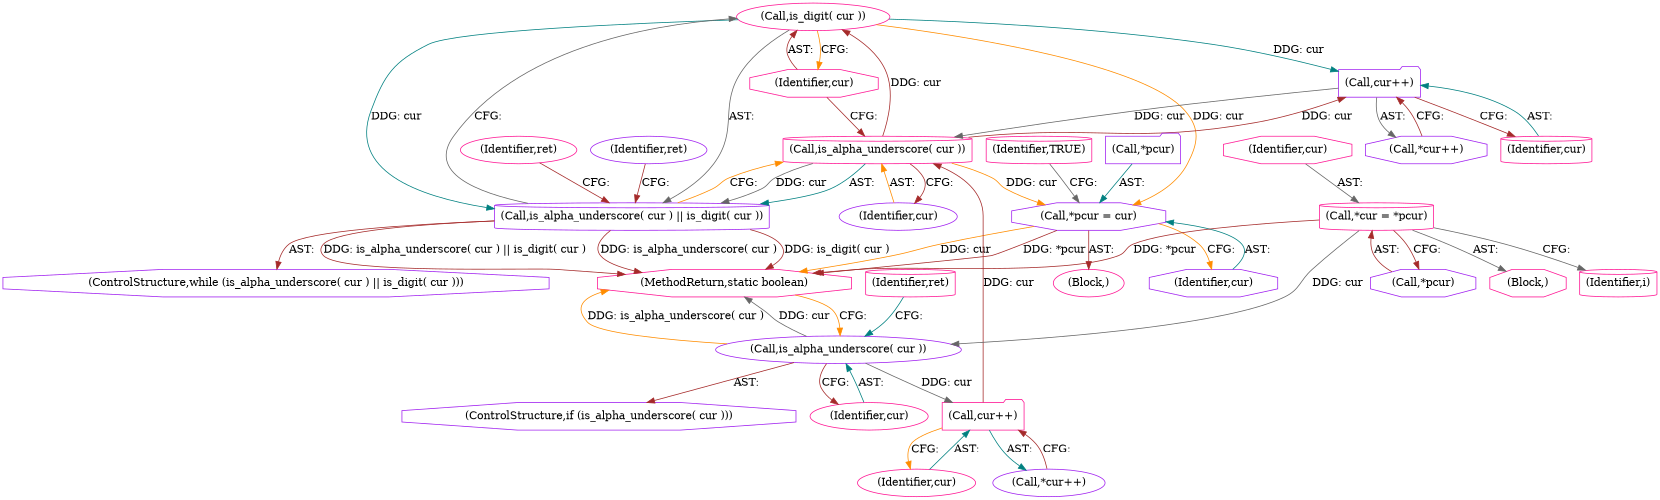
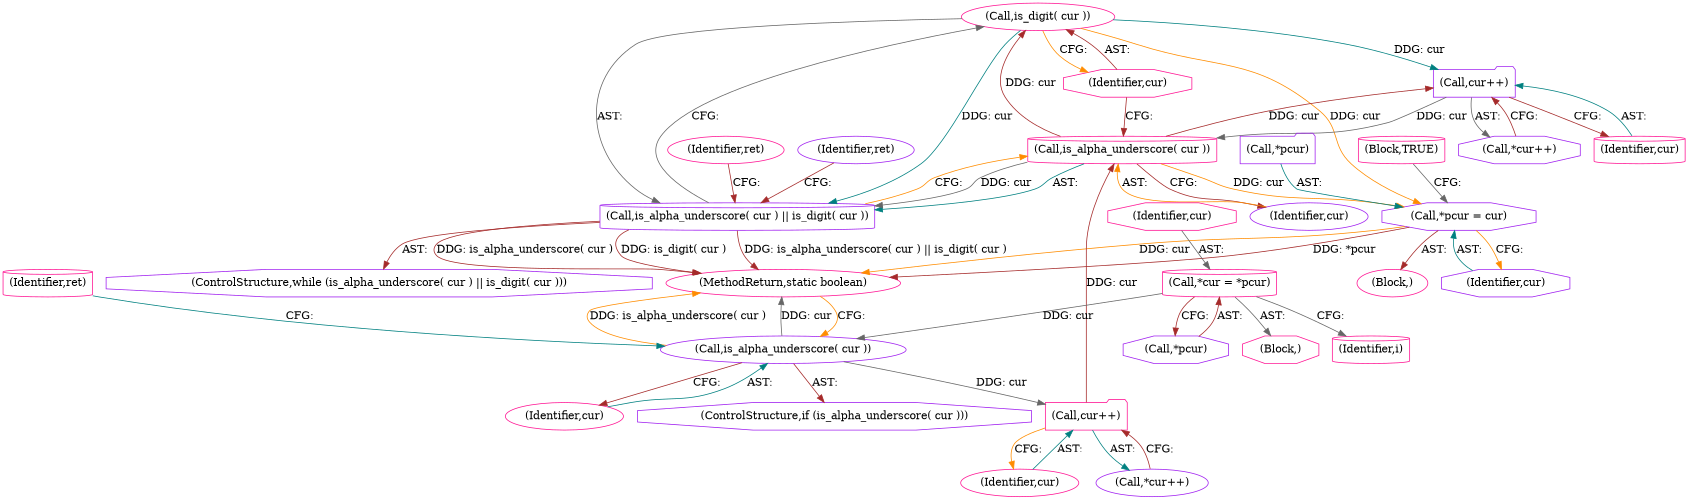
node "(Identifier,TRUE)": label "(Identifier,TRUE)" -> "(Block,TRUE)"
edge "(Call,*cur = *pcur)" -> "(MethodReturn,static boolean)": removed, label "DDG: *pcur"
node "(MethodReturn,static boolean)": shape octagon -> ellipse
